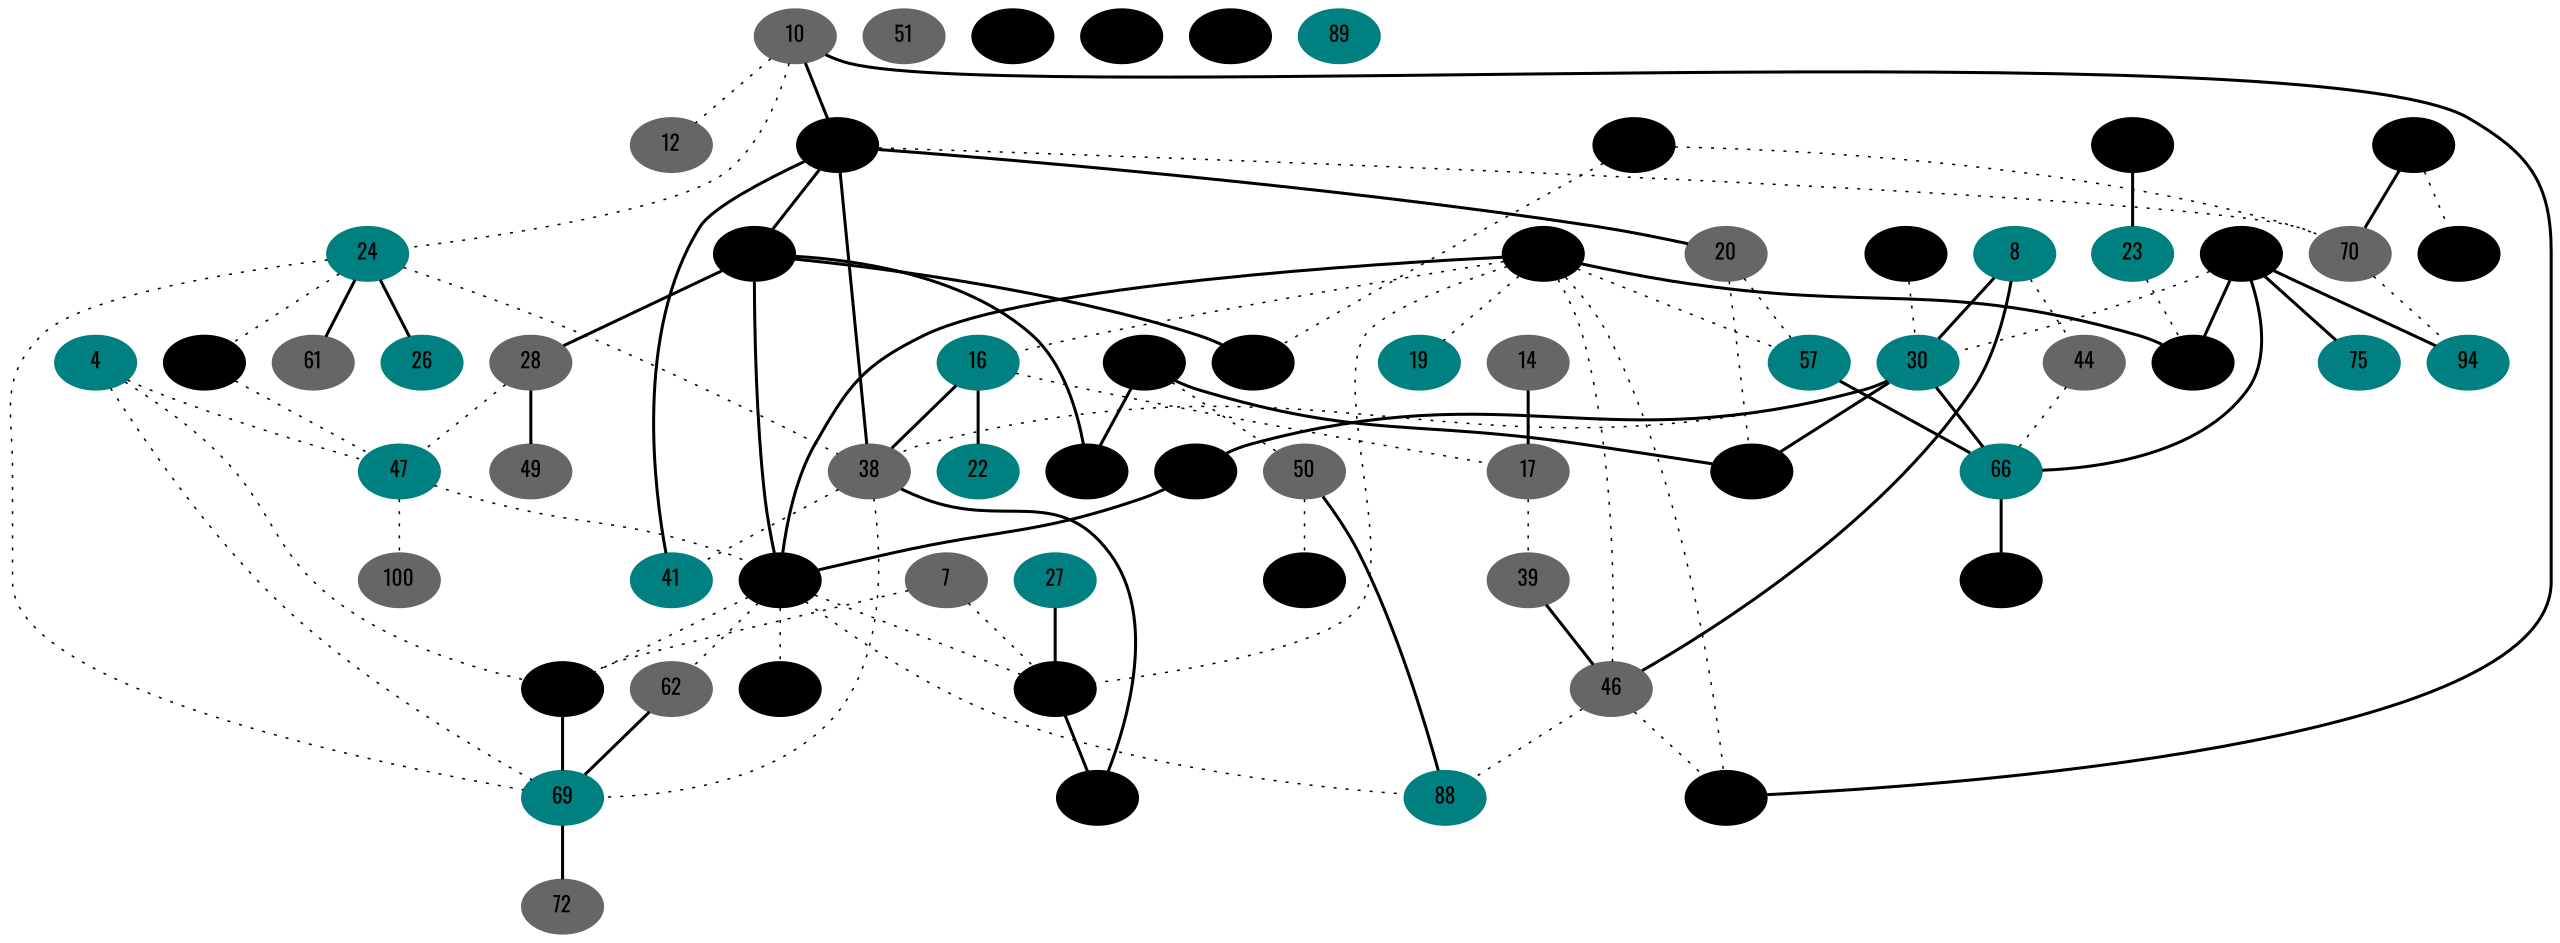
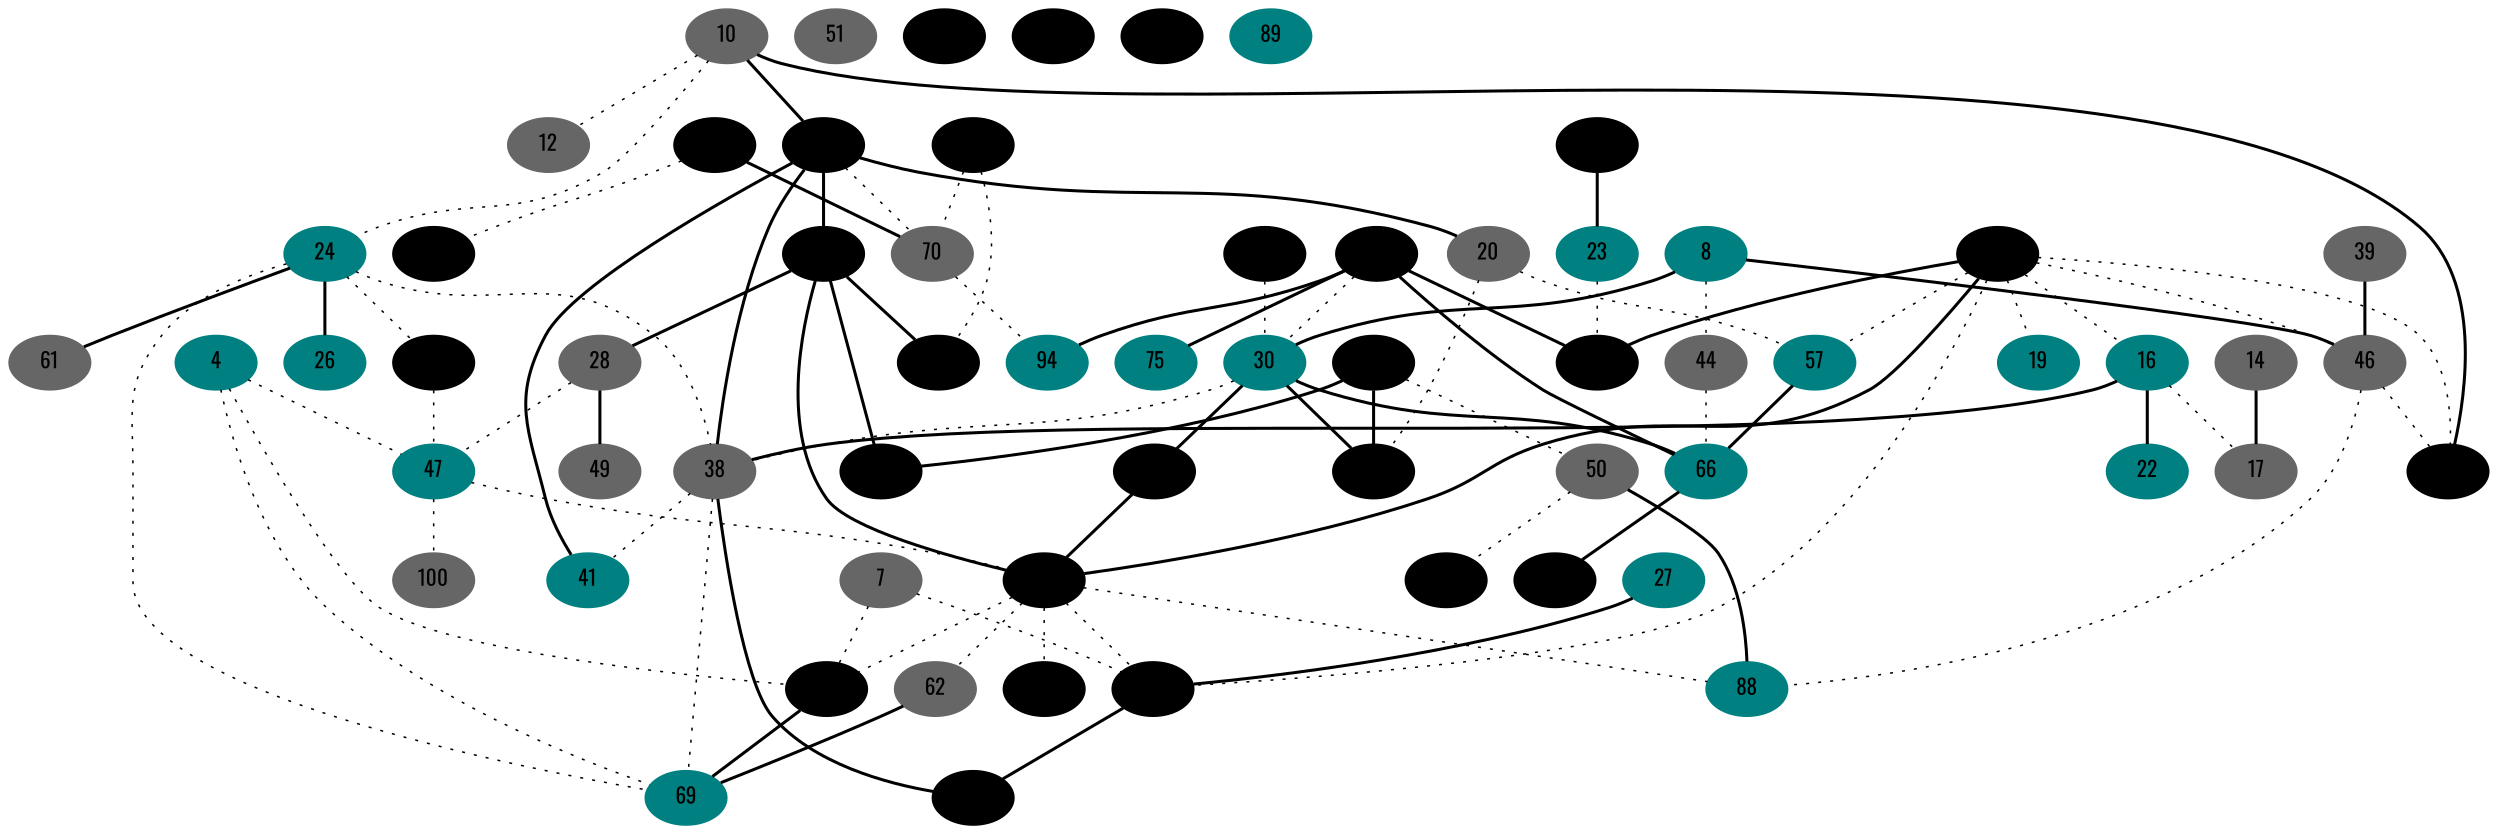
edge "17" -- "39": removed
node "72": removed
